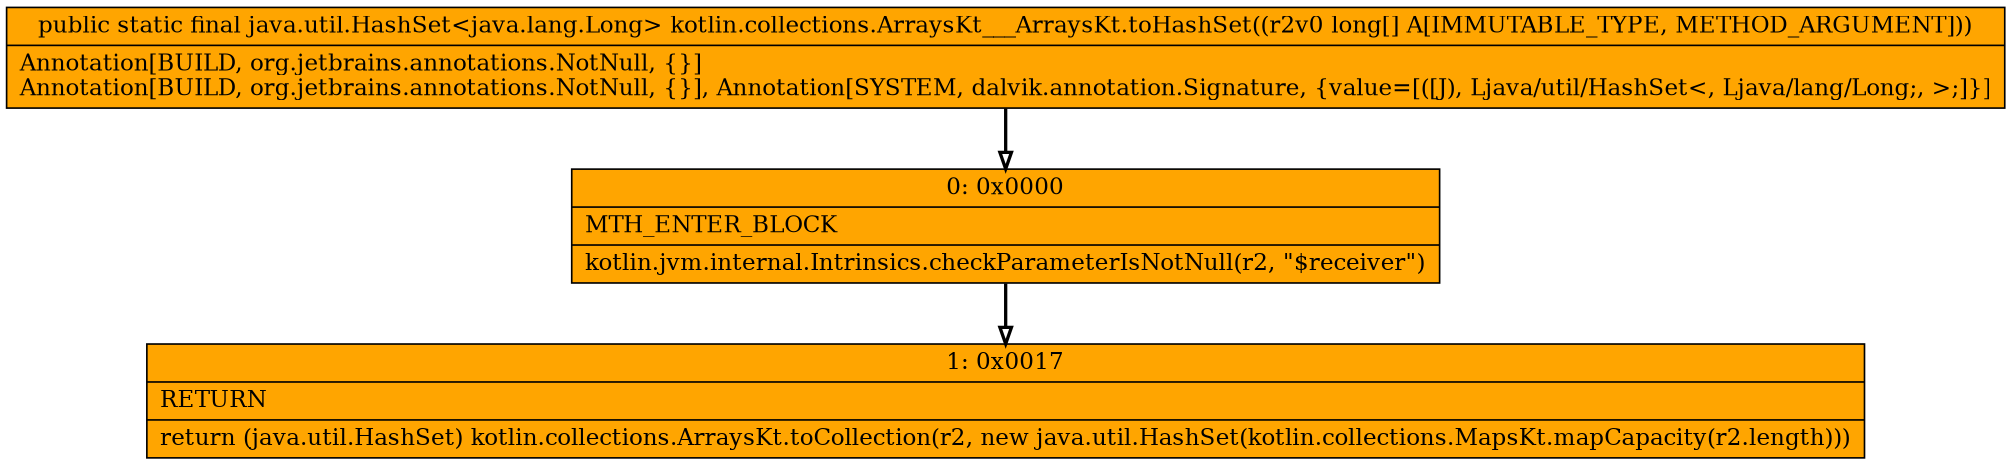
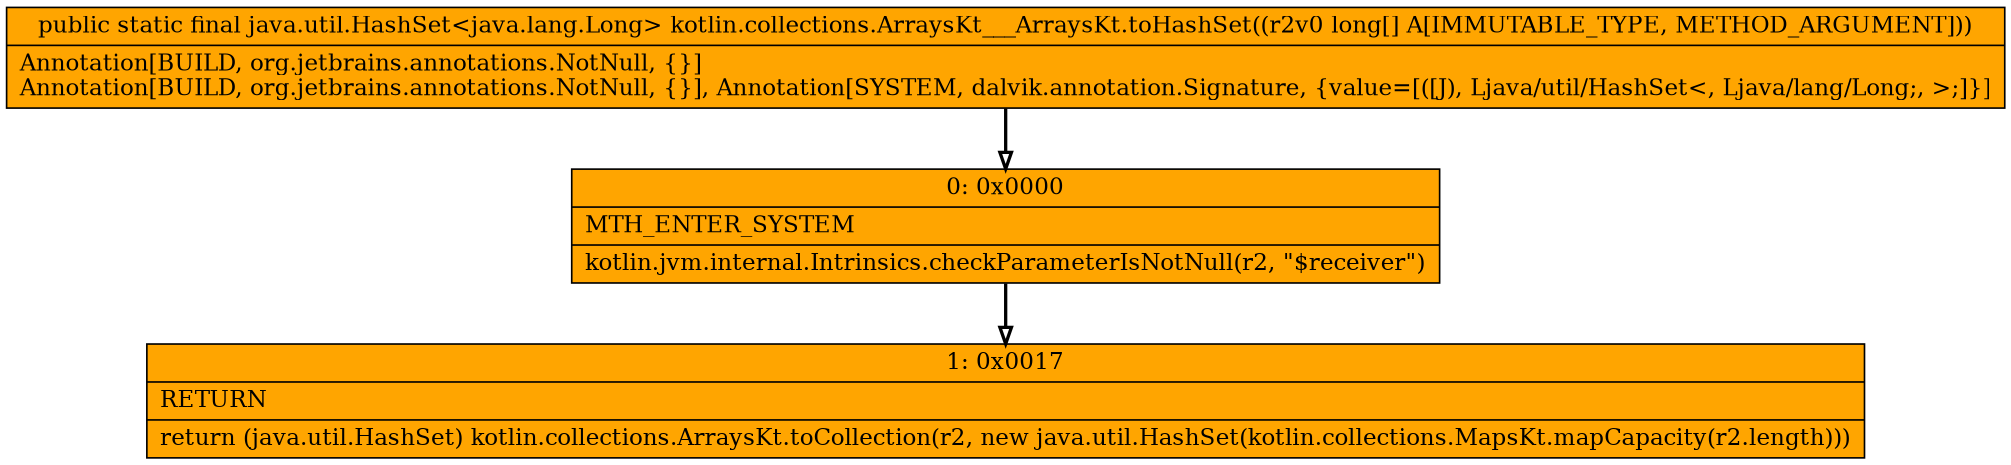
node "0: 0x0000": text "MTH_ENTER_BLOCK" -> "MTH_ENTER_SYSTEM"
